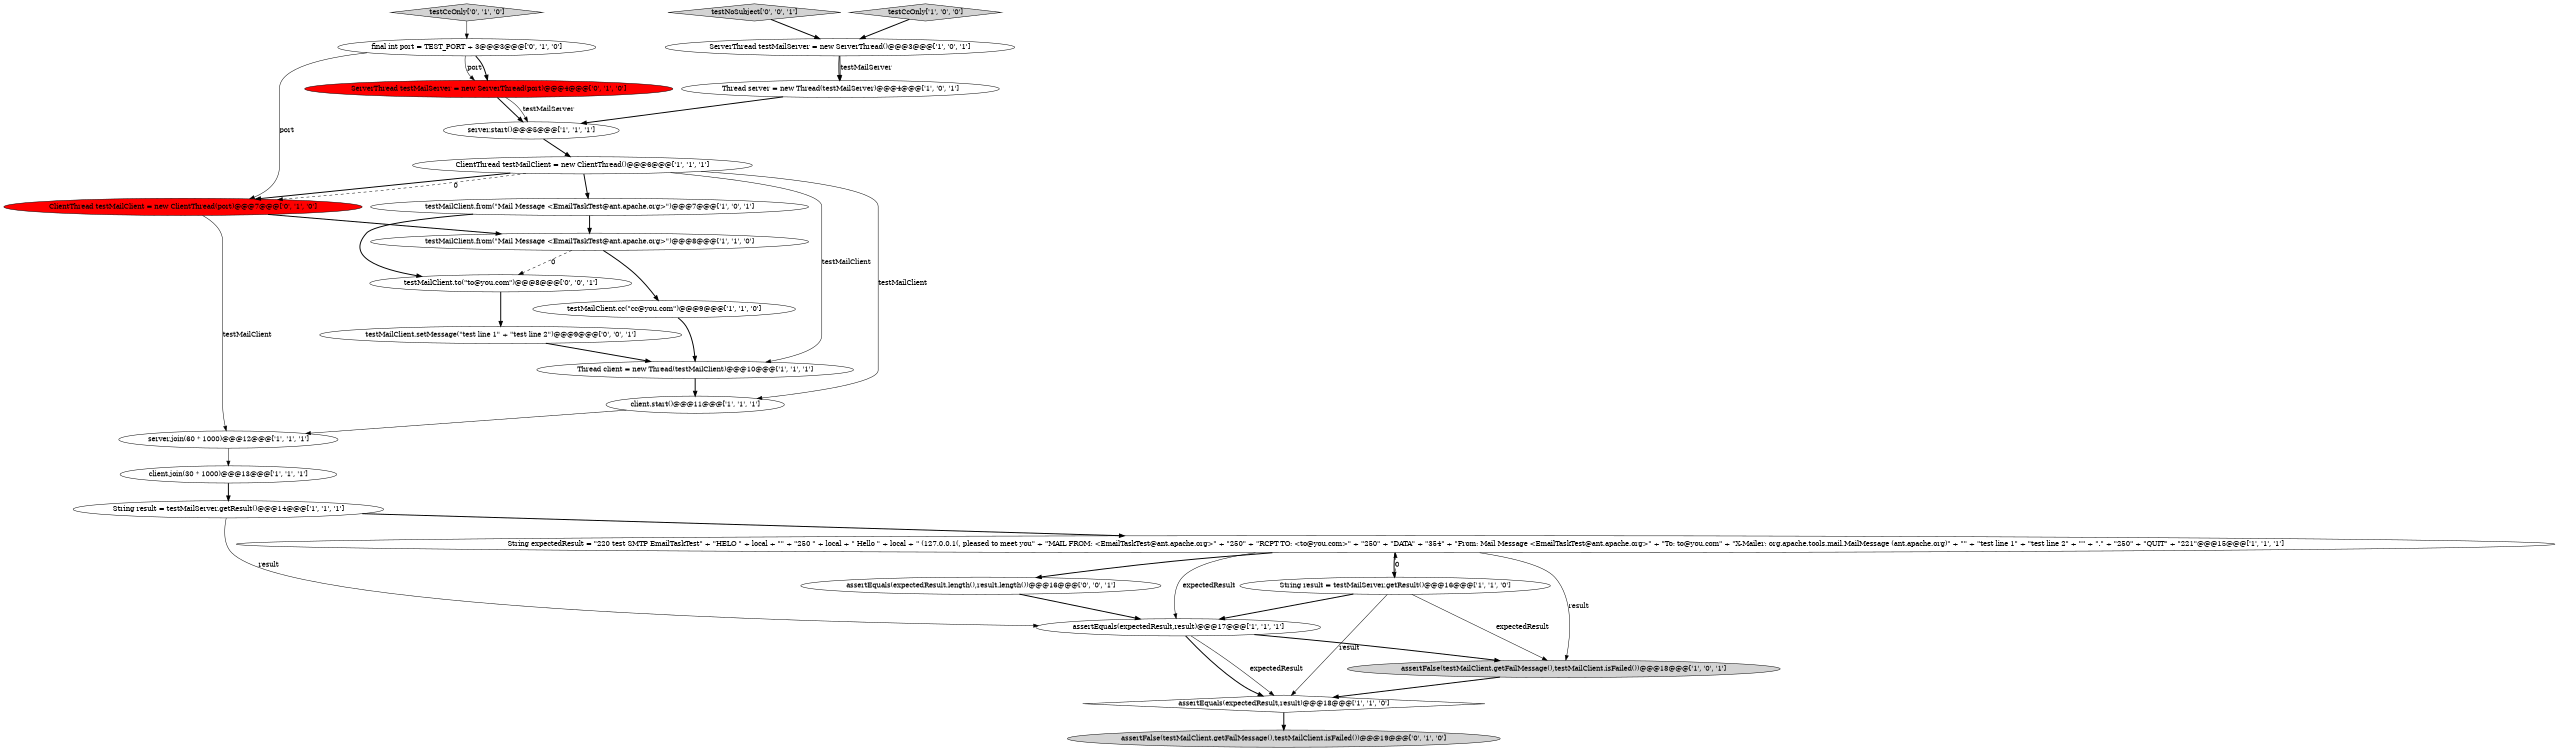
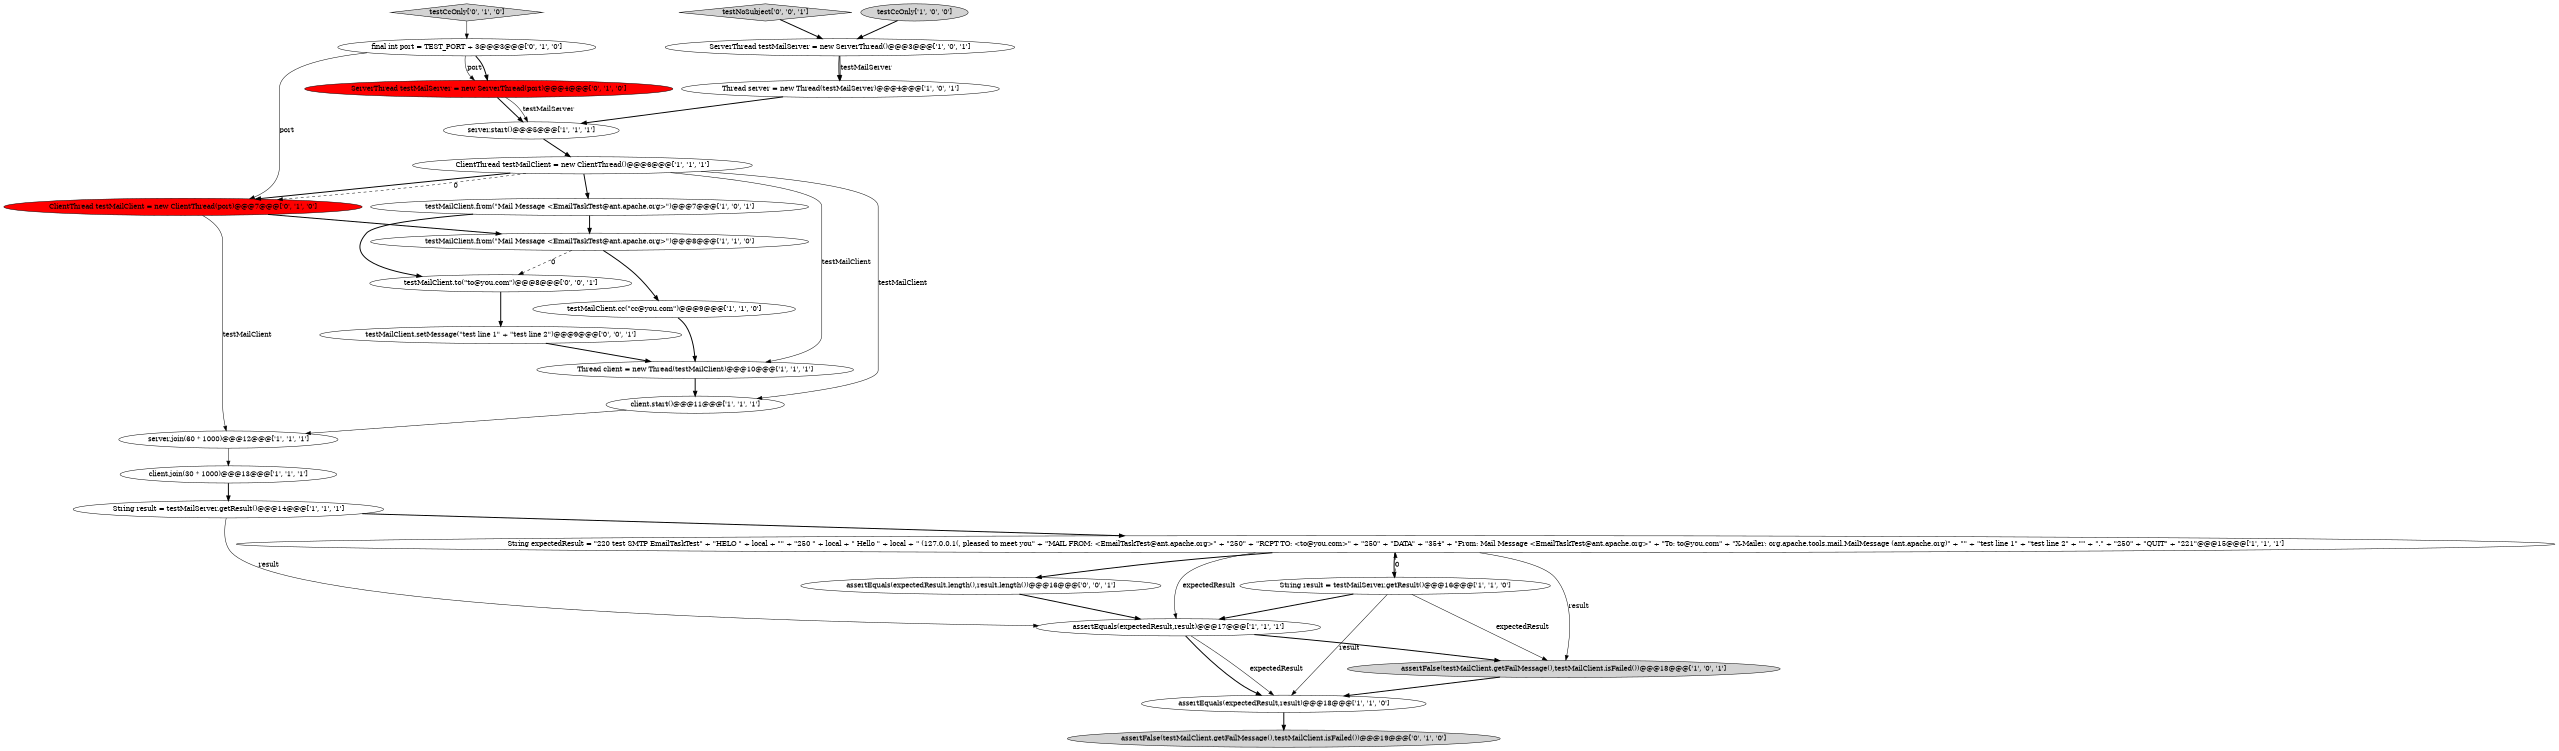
node "testCcOnly['1', '0', '0']": shape diamond -> ellipse
node "assertEquals(expectedResult,result)@@@18@@@['1', '1', '0']": shape diamond -> ellipse
